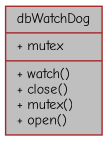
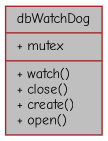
node "dbWatchDog": text "+ mutex()" -> "+ create()"
